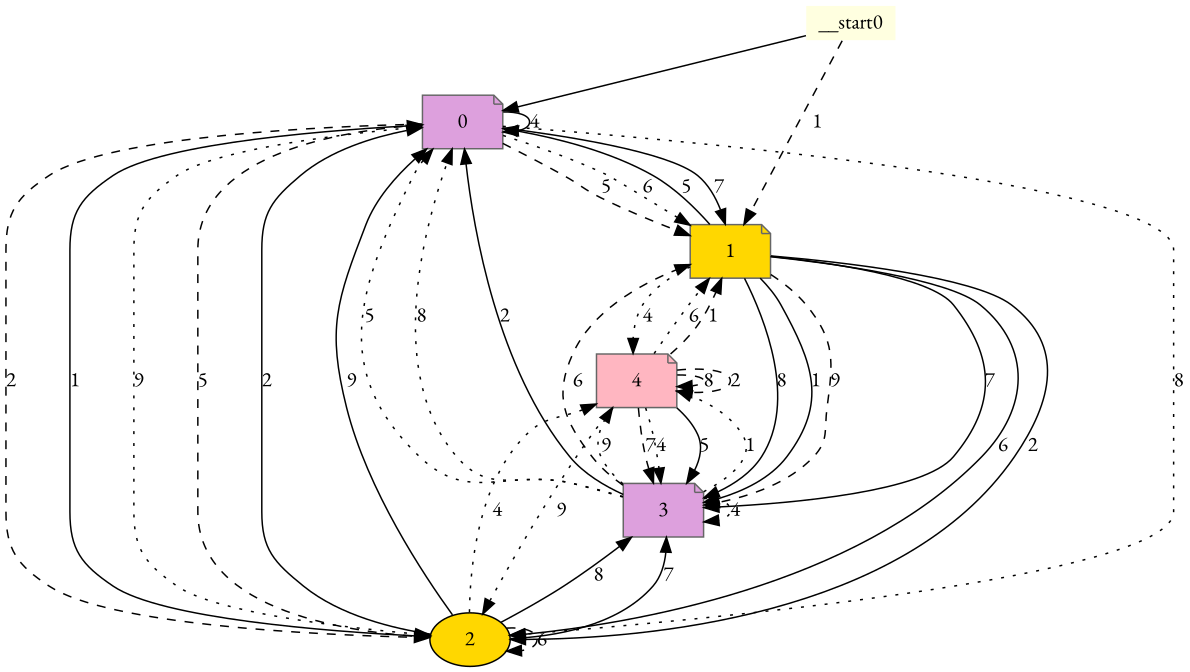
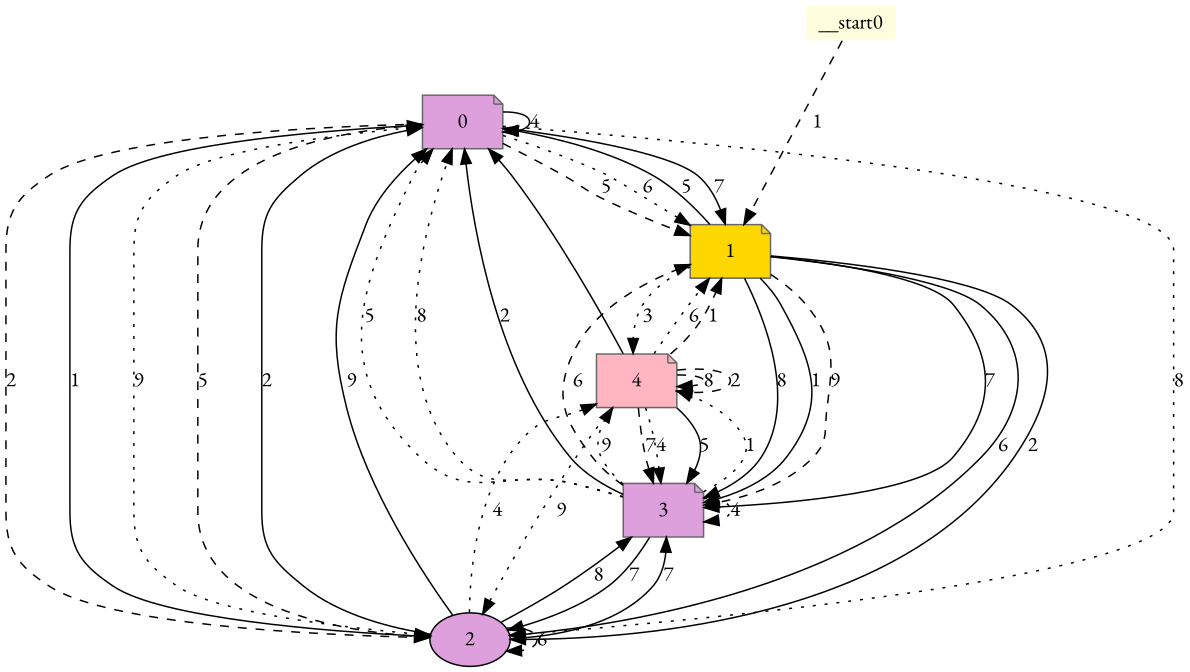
edge "__start0" -> "0": now "4" -> "0"
edge "1" -> "4": label "4" -> "3"
edge "3" -> "2": added, label "7"
node "2": fillcolor gold -> plum
